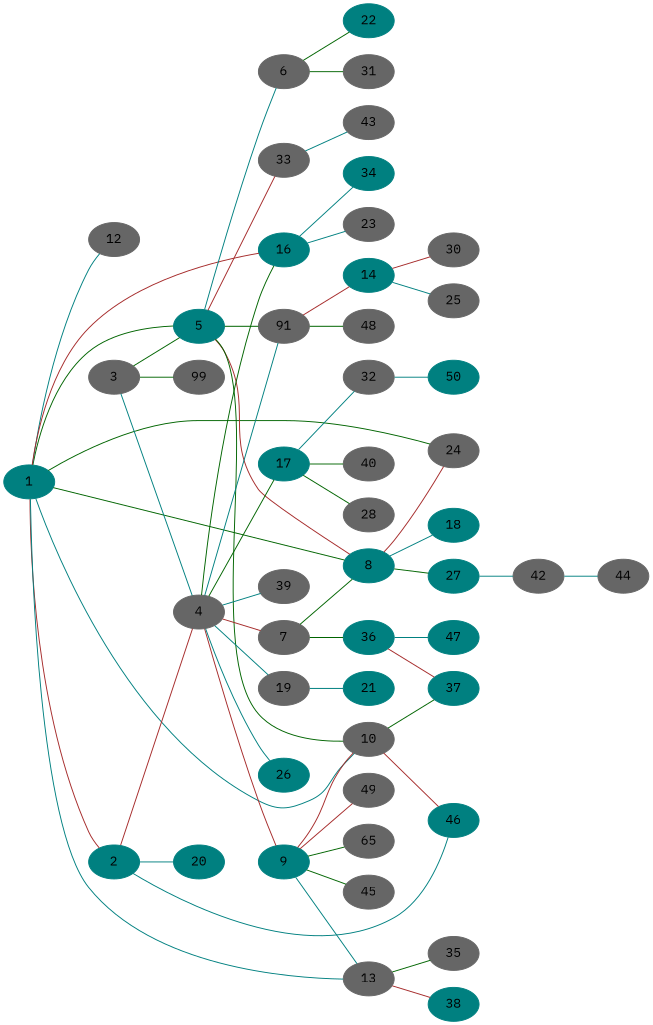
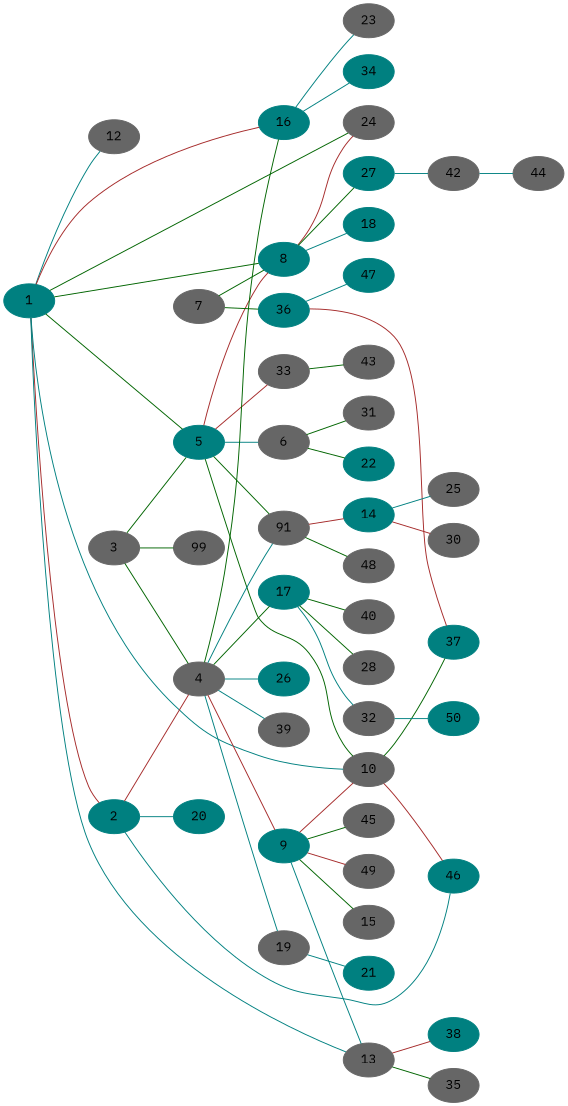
edge "43" -- "33": color teal -> darkgreen
edge "3" -- "4": color teal -> darkgreen
edge "4" -- "7": removed
node "65": label "65" -> "15"
